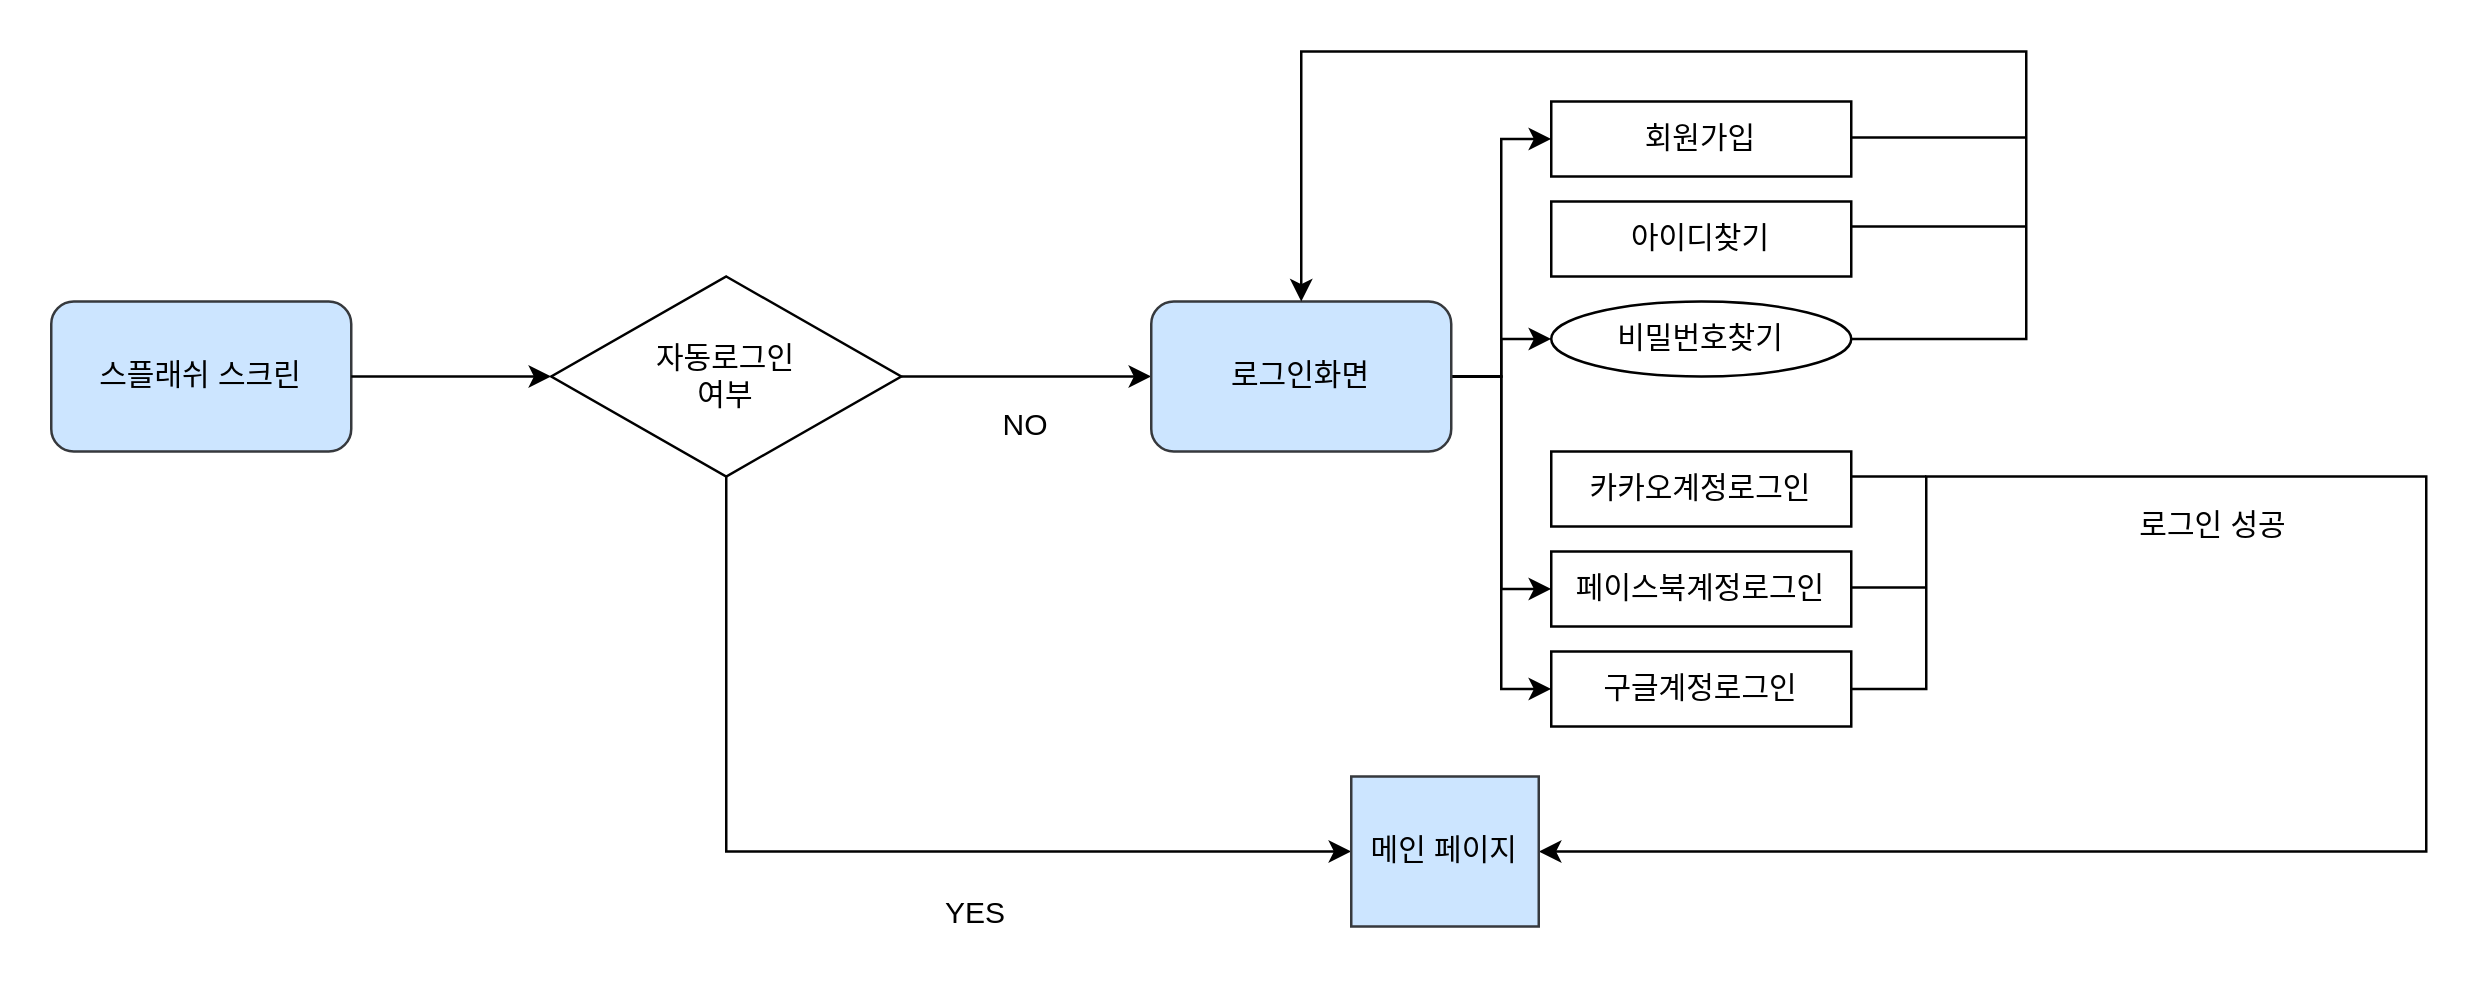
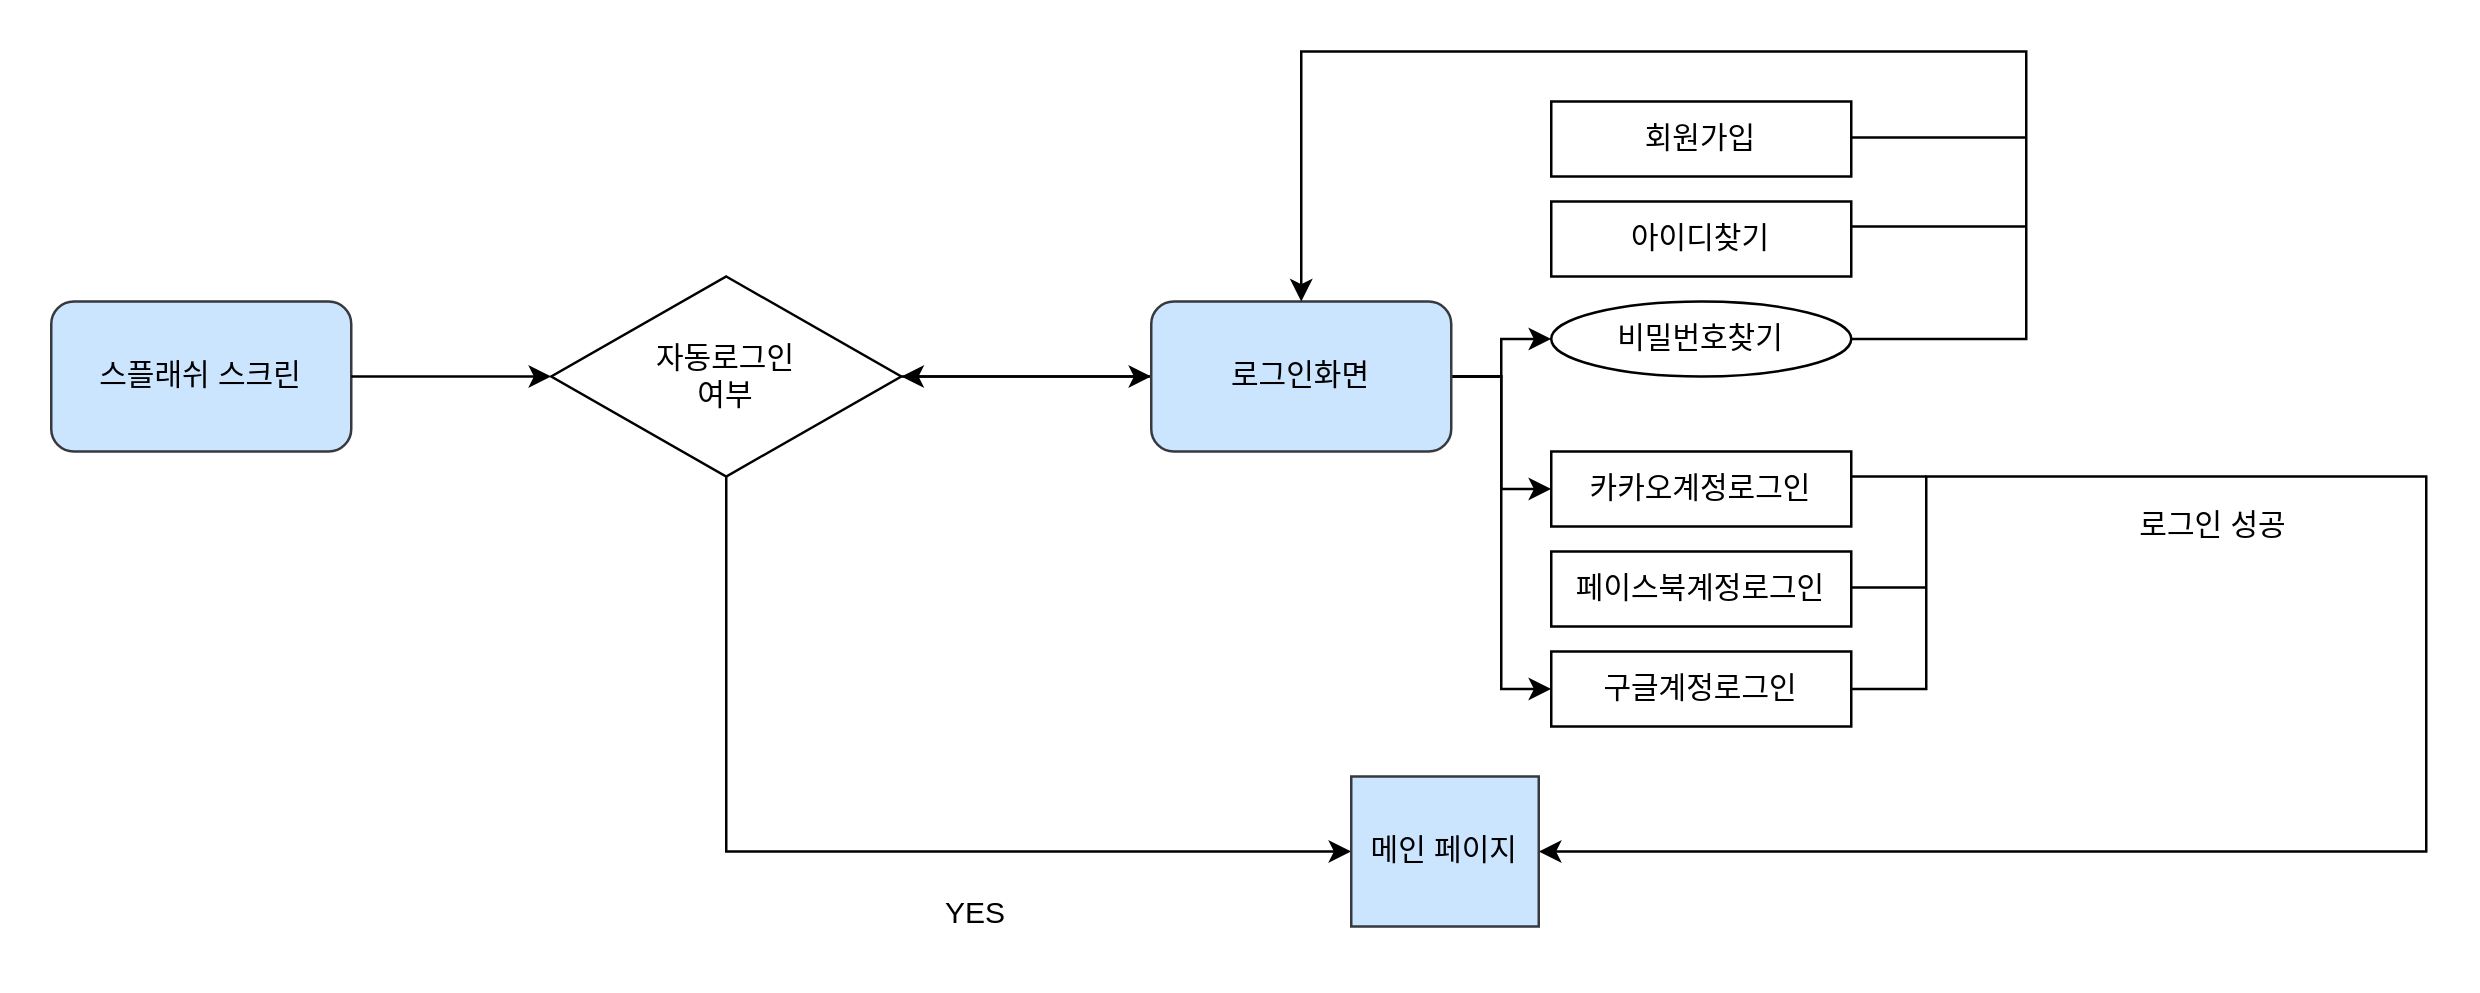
edge "로그인화면" -> "회원가입": removed
node "NO": removed
edge "로그인화면" -> "카카오계정로그인": added
edge "로그인화면" -> "페이스북계정로그인": now "로그인화면" -> "자동로그인 여부"
